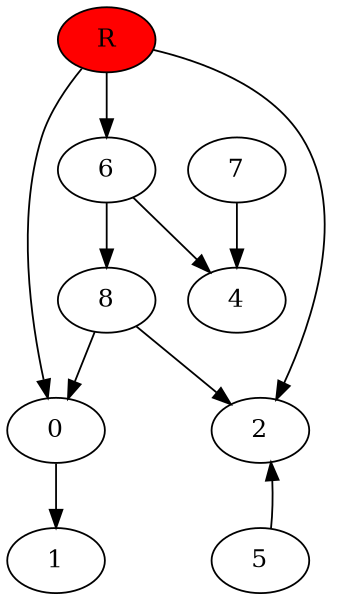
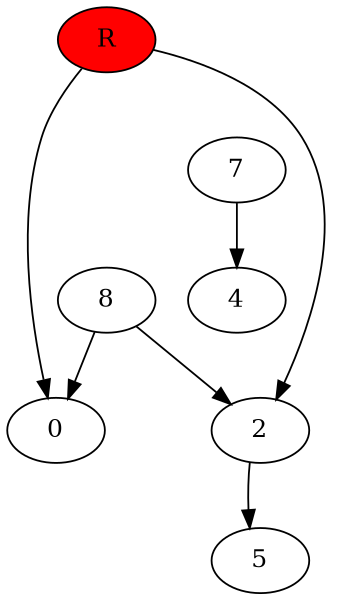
node "6": removed
edge "5" -> "2": reversed
node "1": removed
